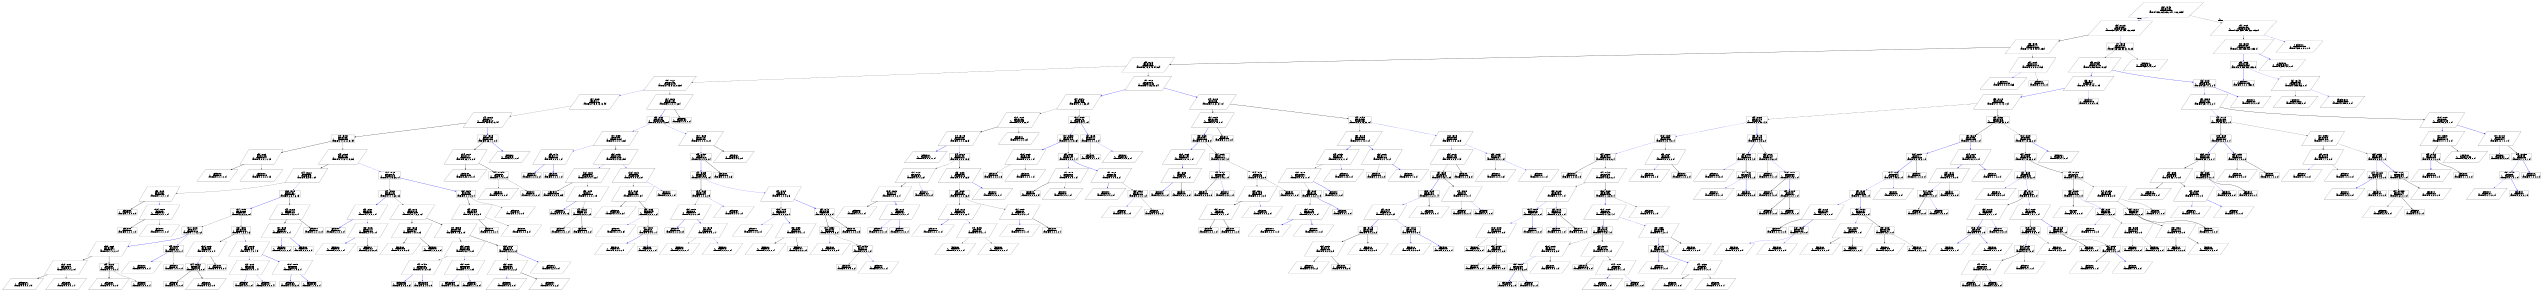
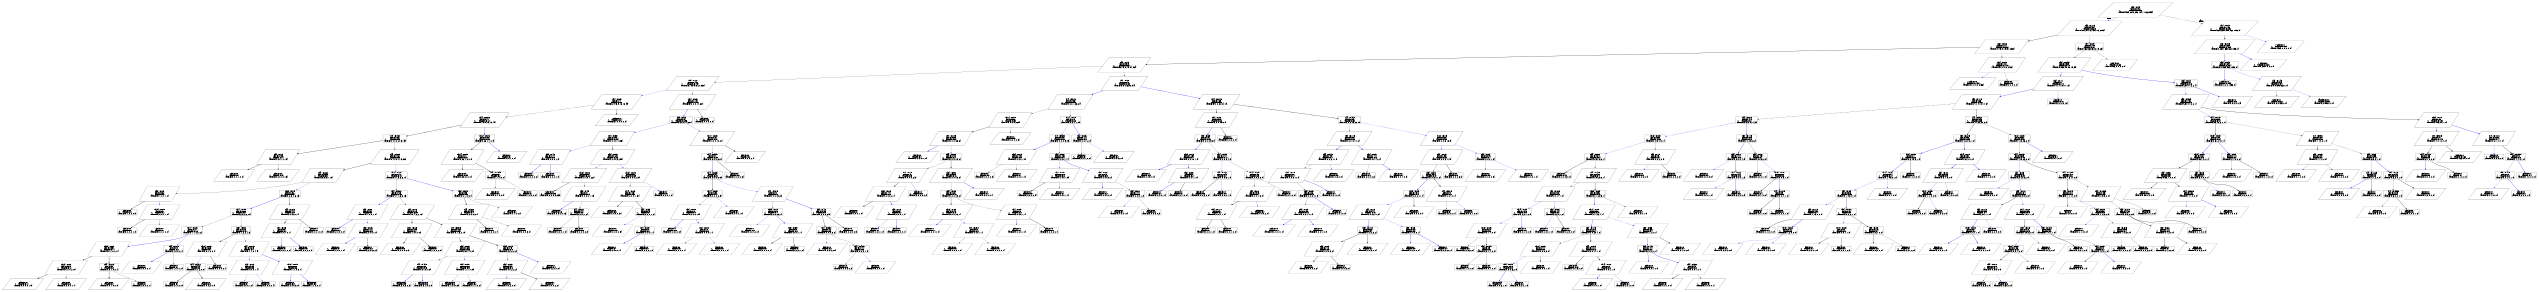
node "gini = 0.0 samples = 24 value = [24, 0, 0, 0, 0, 0]": added
node "gini = 0.0 samples = 9 value = [0, 0, 0, 9, 0, 0]": added
